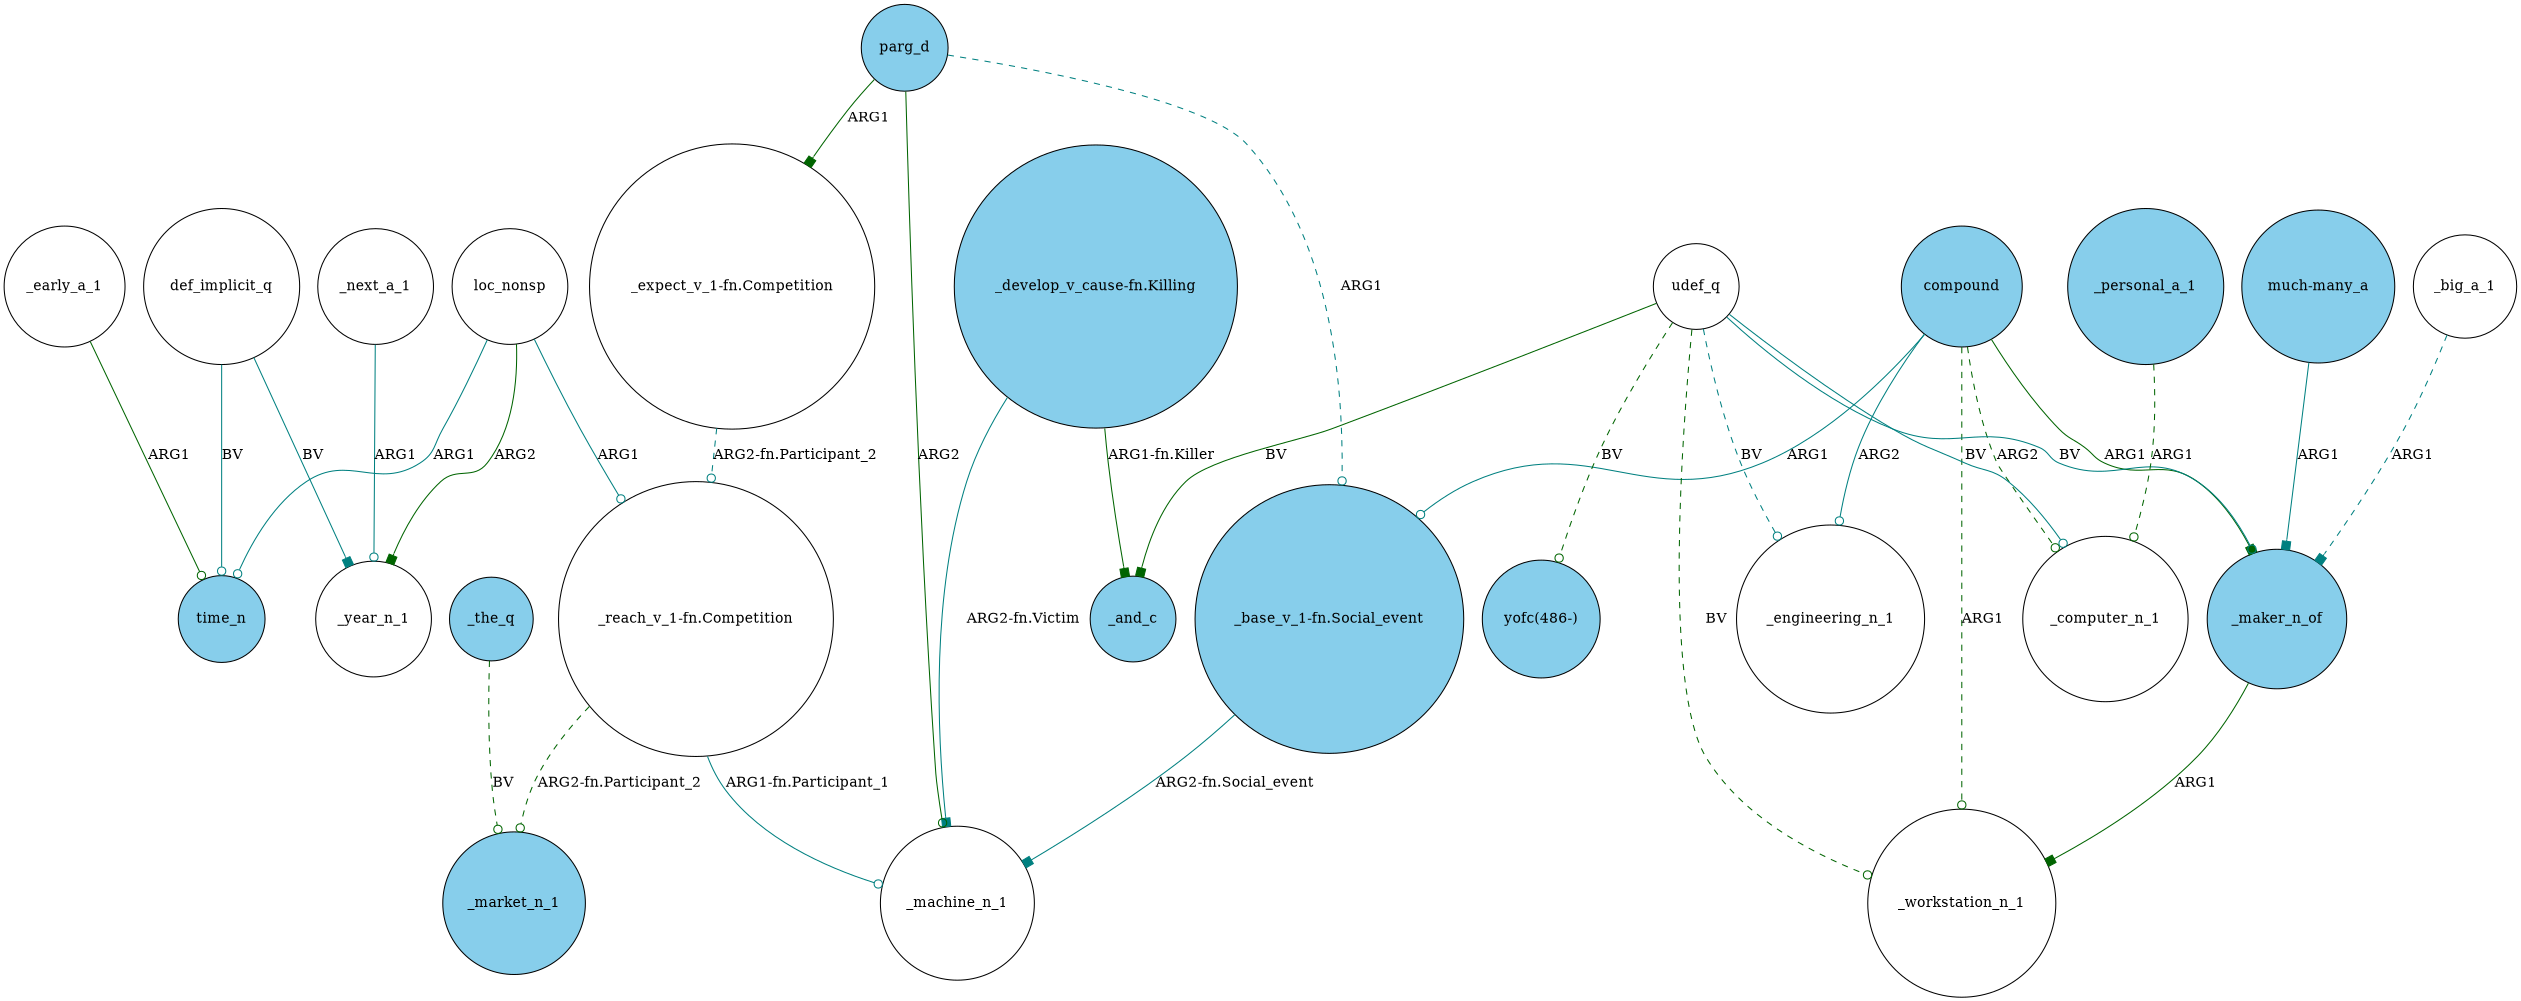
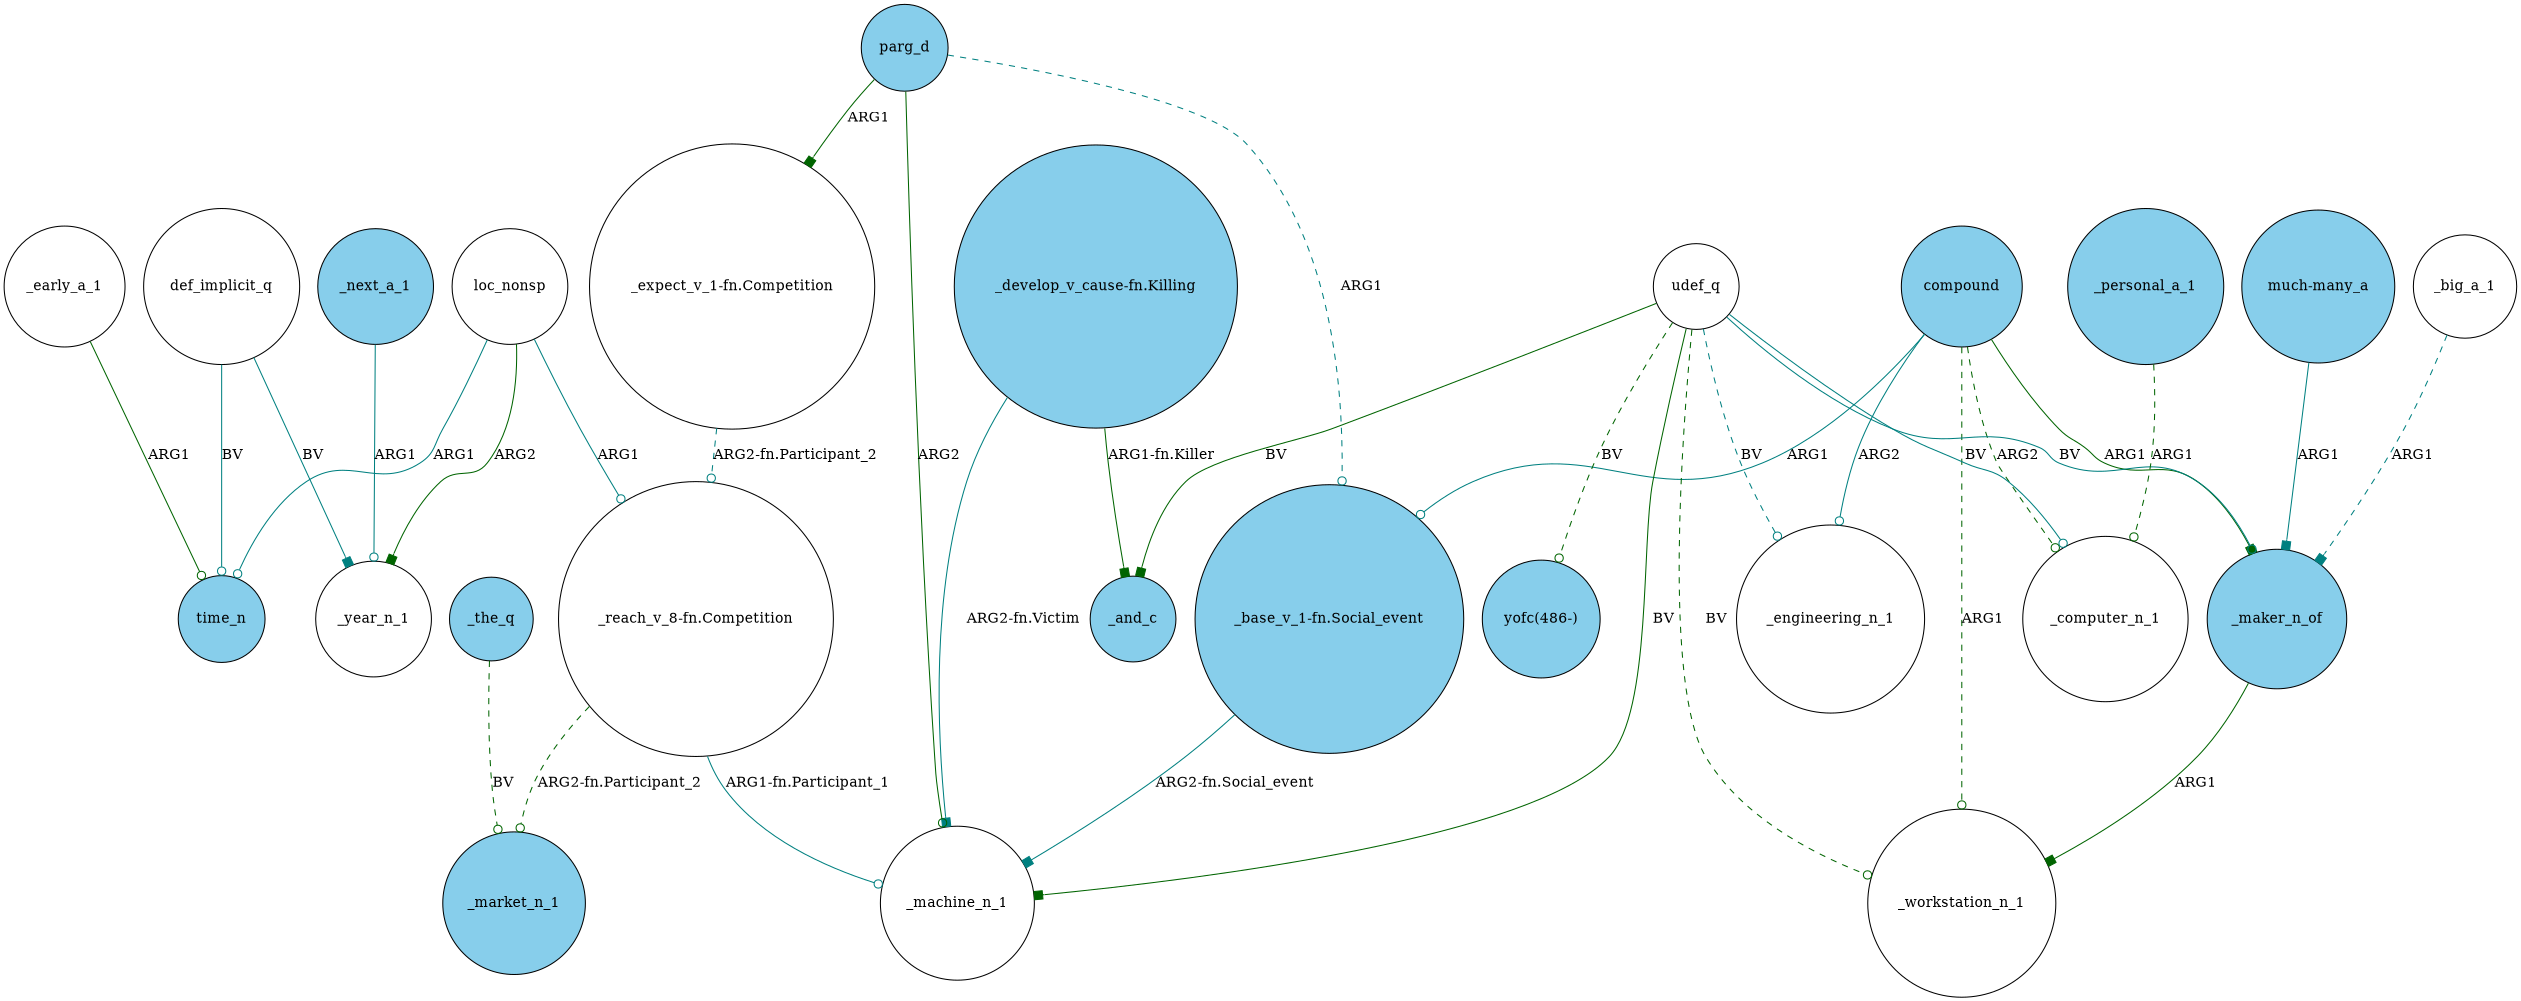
node "_next_a_1": fillcolor white -> skyblue
node "_reach_v_1-fn.Competition": label "_reach_v_1-fn.Competition" -> "_reach_v_8-fn.Competition"
edge "udef_q" -> "_machine_n_1": added, label "BV"
